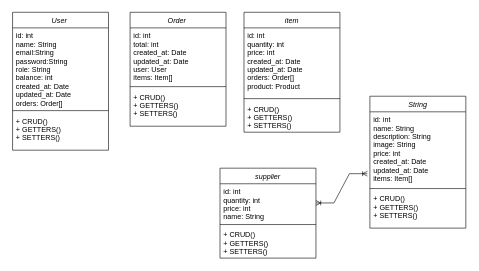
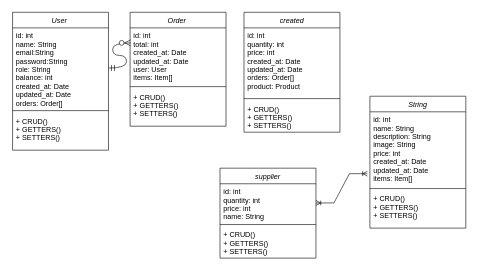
node "item": label "item" -> "created"
edge "id: int total: int created_at: Date updated_at: Date user: User items: Item[]" -- "id: int name: String email:String password:String role: String balance: int created_at: Date updated_at: Date orders: Order[]": added
